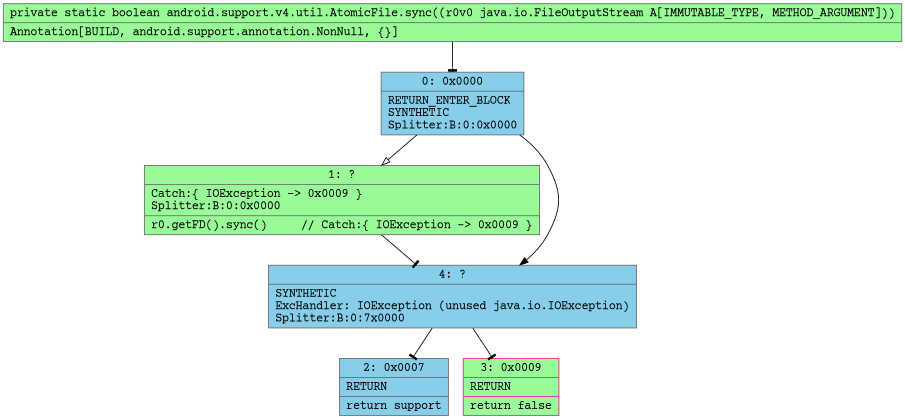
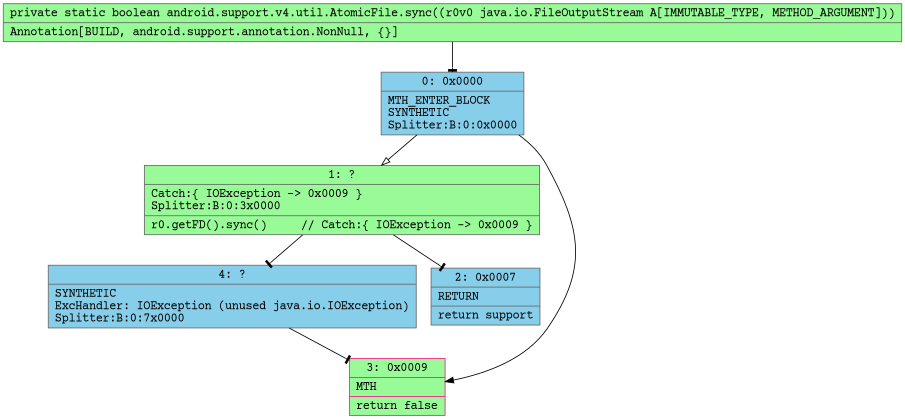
node "0: 0x0000": text "RETURN_ENTER_BLOCK" -> "MTH_ENTER_BLOCK"
edge "0: 0x0000" -> "4: ?": now "0: 0x0000" -> "3: 0x0009"
node "1: ?": text "Splitter:B:0:0x0000" -> "Splitter:B:0:3x0000"
edge "4: ?" -> "2: 0x0007": now "1: ?" -> "2: 0x0007"
node "3: 0x0009": text "RETURN" -> "MTH"
